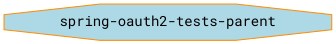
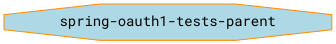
node "spring-oauth2-tests-parent": label "spring-oauth2-tests-parent" -> "spring-oauth1-tests-parent"
